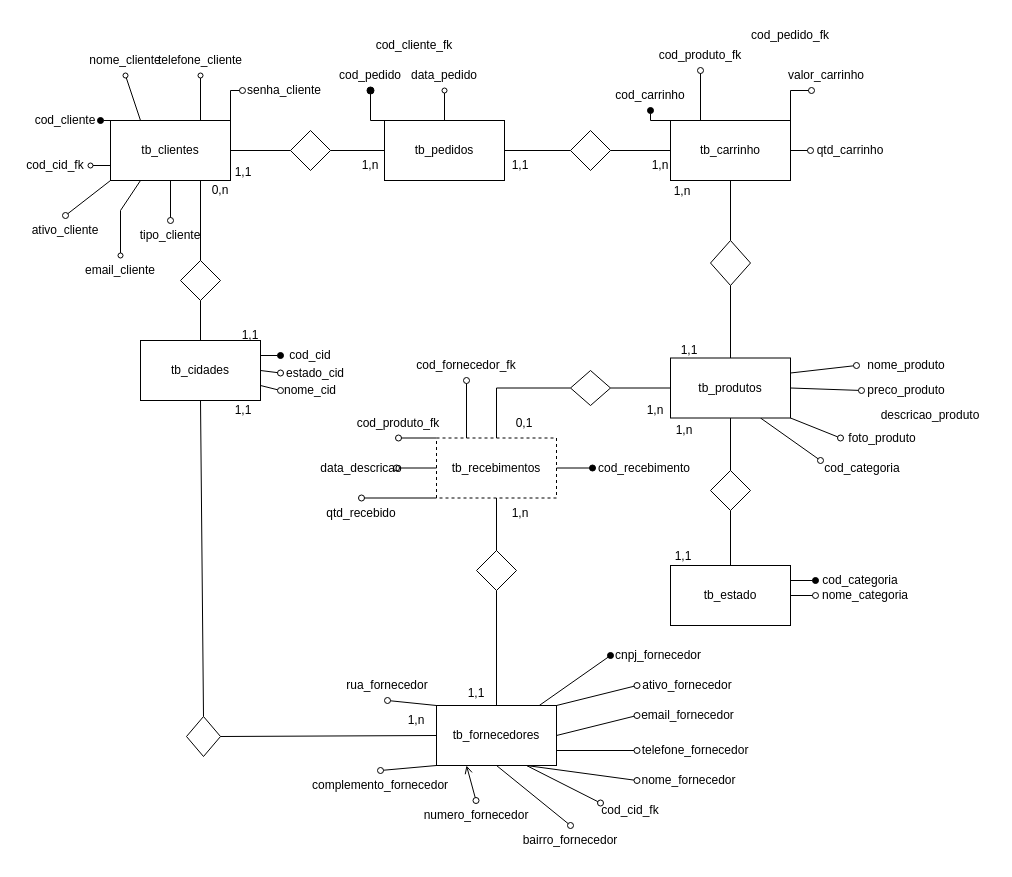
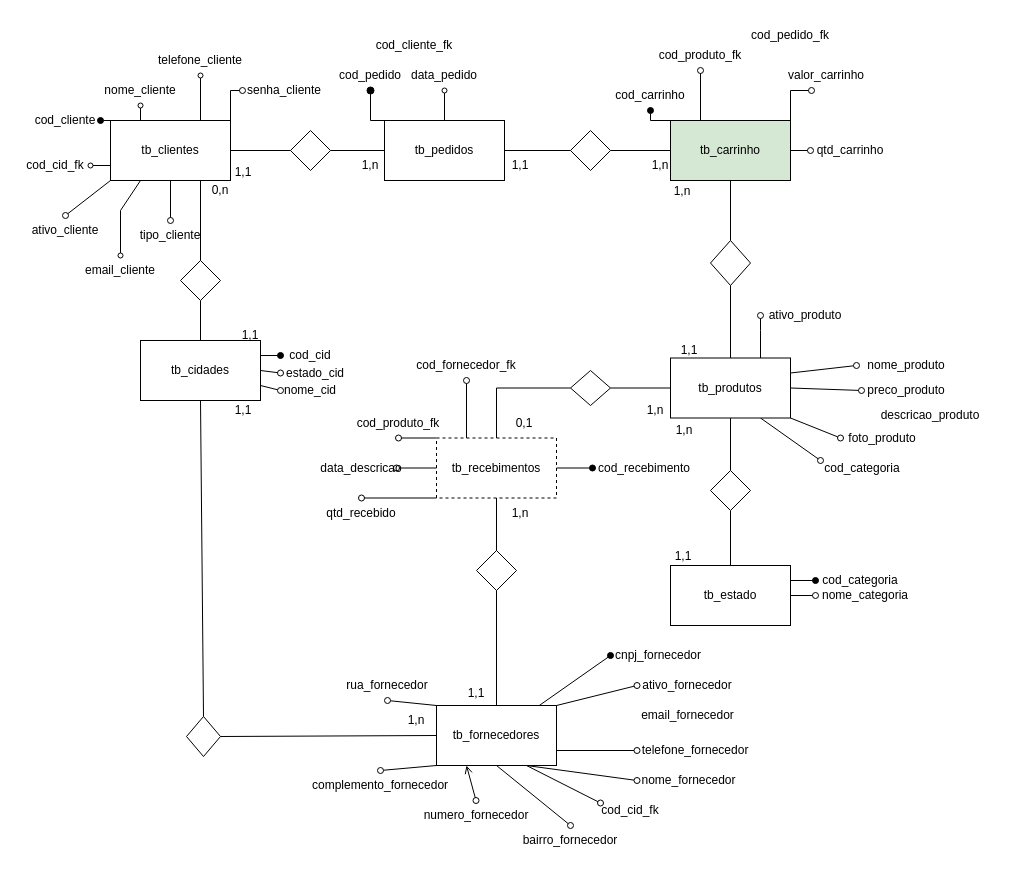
node "nome_cliente": moved (126, 61) -> (141, 91)
node "tb_carrinho": fillcolor #ffffff -> #d5e8d4
node "ativo_produto": added
edge "tb_produtos" -> "ativo_produto": added
edge "tb_fornecedores" -> "email_fornecedor": removed
